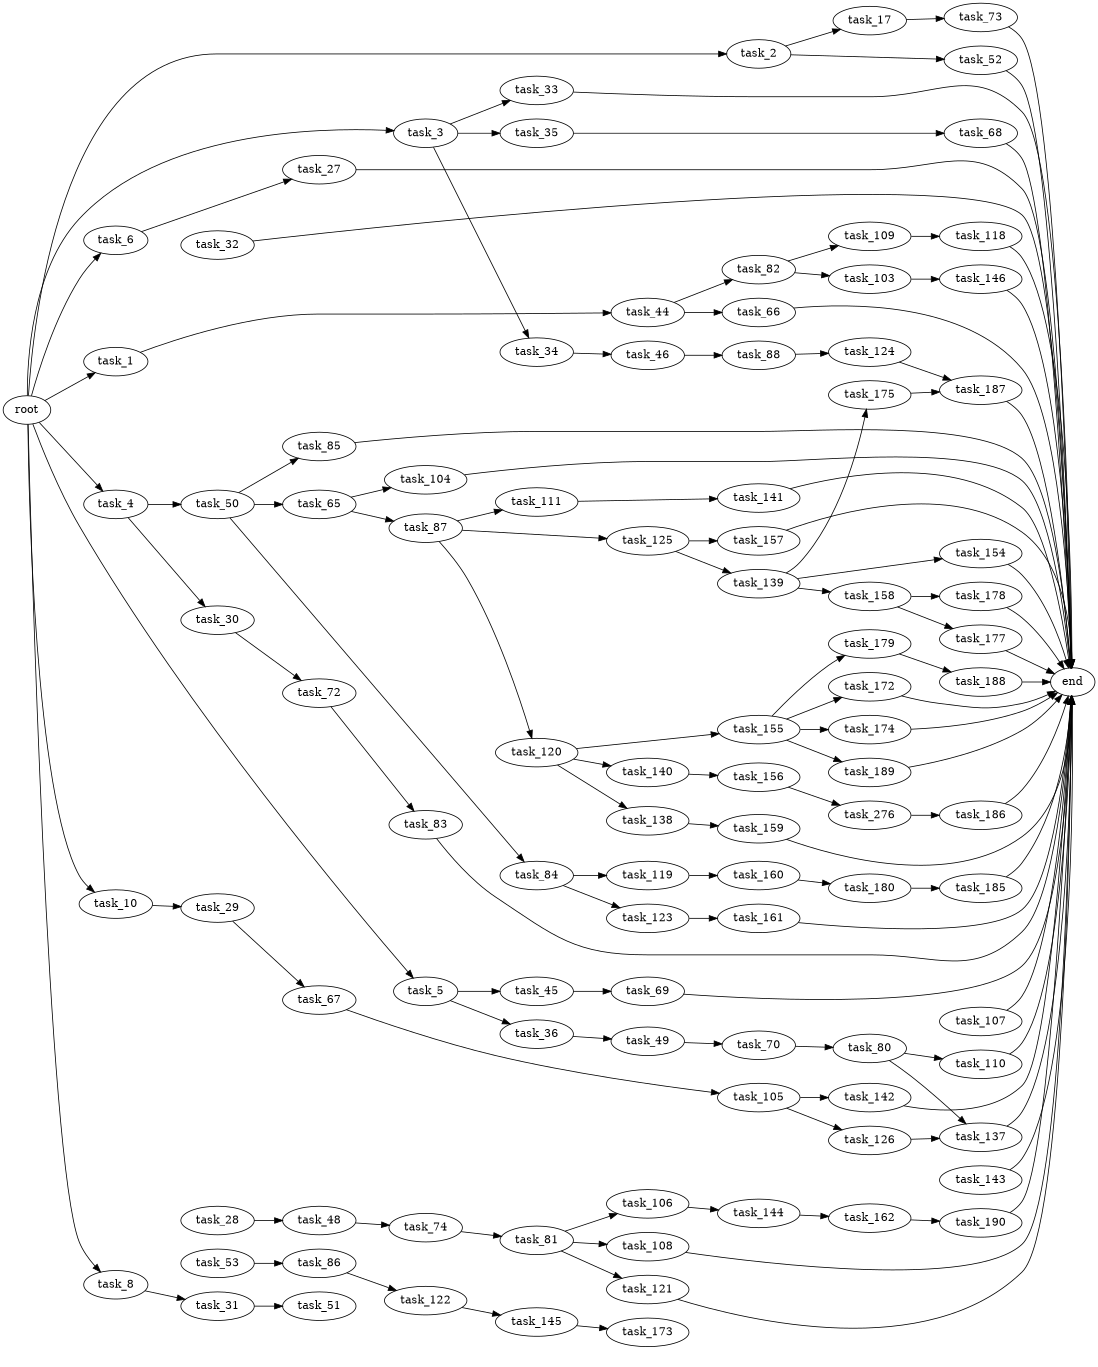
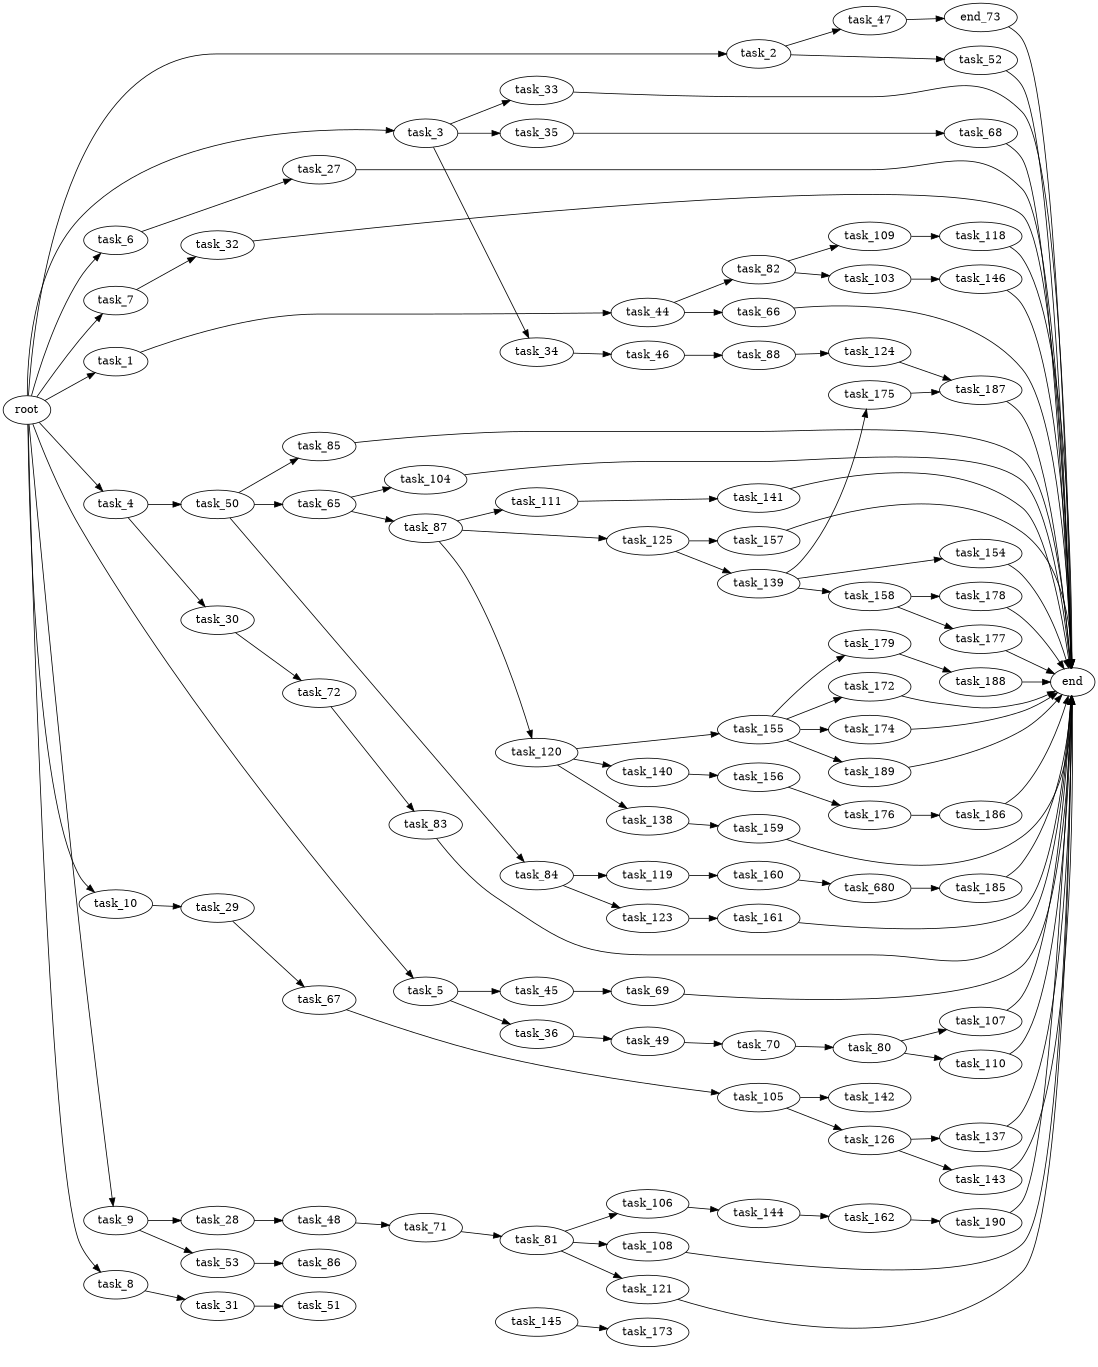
node "task_73": label "task_73" -> "end_73"
node "task_17": label "task_17" -> "task_47"
node "task_7": added
node "task_276": label "task_276" -> "task_176"
node "task_180": label "task_180" -> "task_680"
edge "task_142" -> "end": removed
edge "task_80" -> "task_137": now "task_80" -> "task_107"
edge "task_126" -> "task_143": added
node "task_9": added
node "task_74": label "task_74" -> "task_71"
node "task_122": removed
